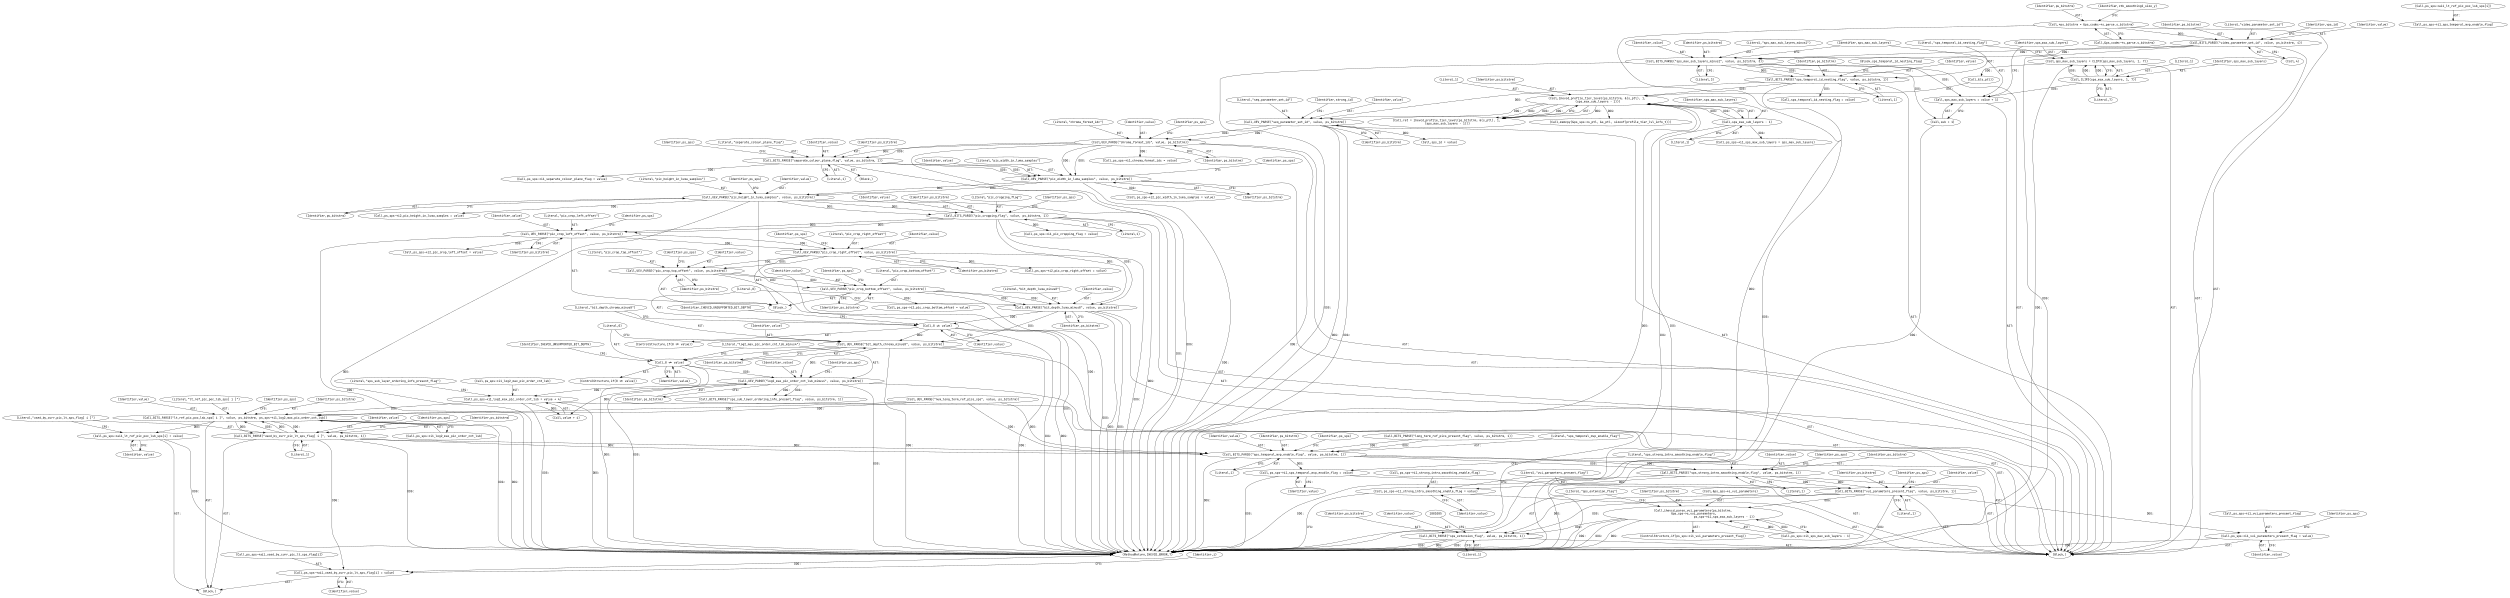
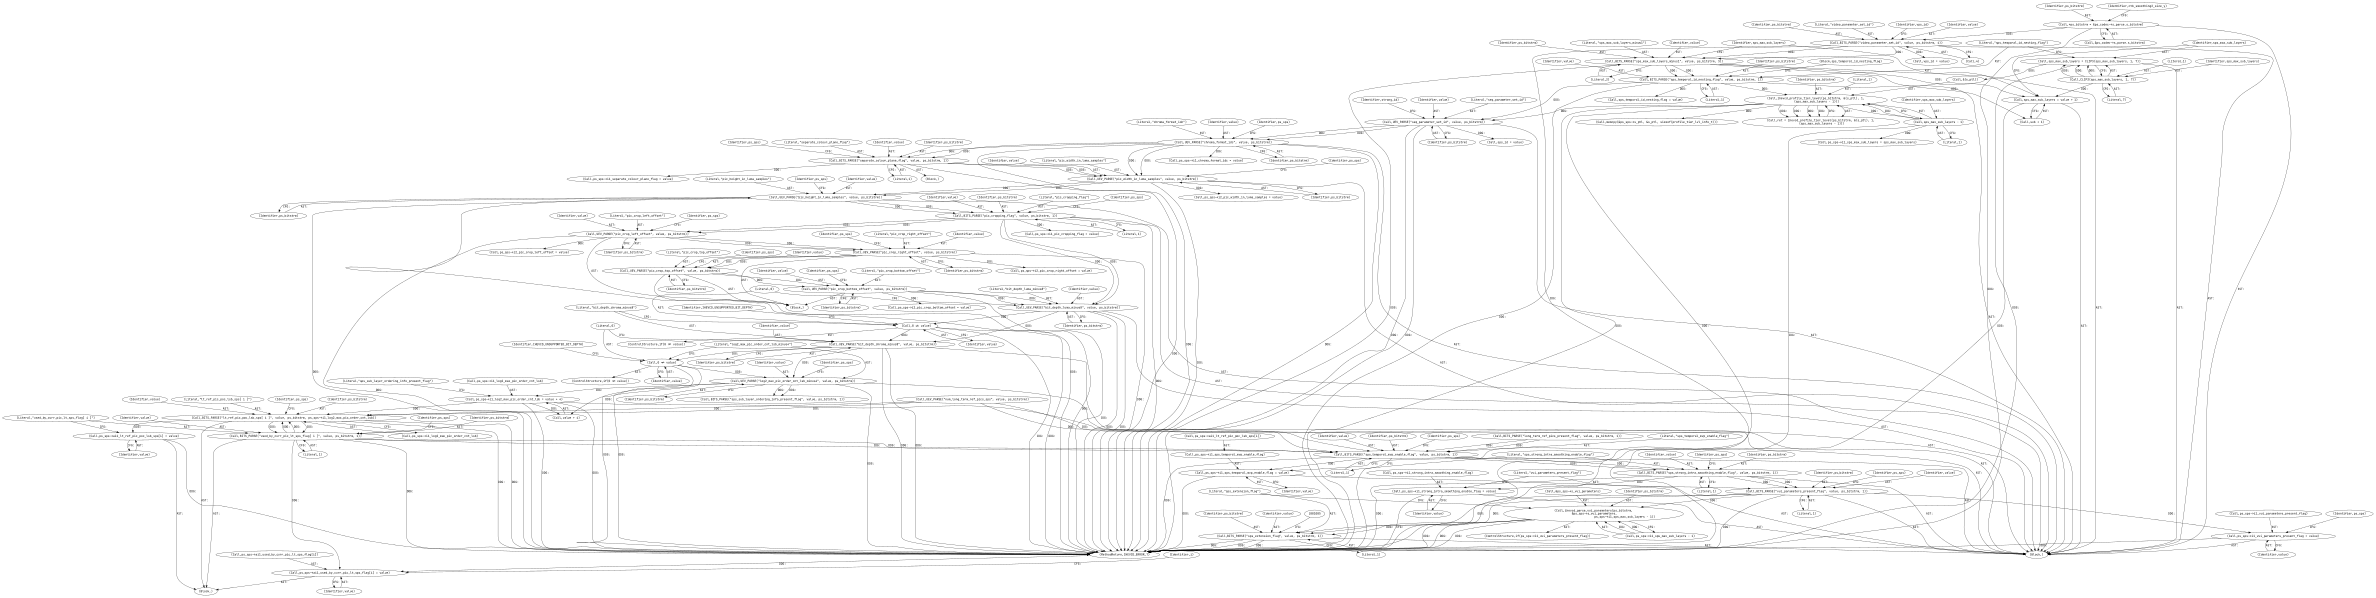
node "(Call,vps_id = value)": added
node "(Call,ps_sps->i2_pic_height_in_luma_samples = value)": removed
edge "(Call,ps_sps->i1_sps_temporal_mvp_enable_flag)" -> "(Call,ps_sps->i1_sps_temporal_mvp_enable_flag = value)": added, label "AST:"
edge "(Call,sub + 1)" -> "(MethodReturn,IHEVCD_ERROR_T)": now "(Call,sps_max_sub_layers = value + 1)" -> "(MethodReturn,IHEVCD_ERROR_T)"
